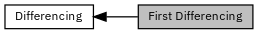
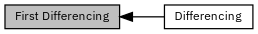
edge "First Differencing" -> "Differencing": reversed
